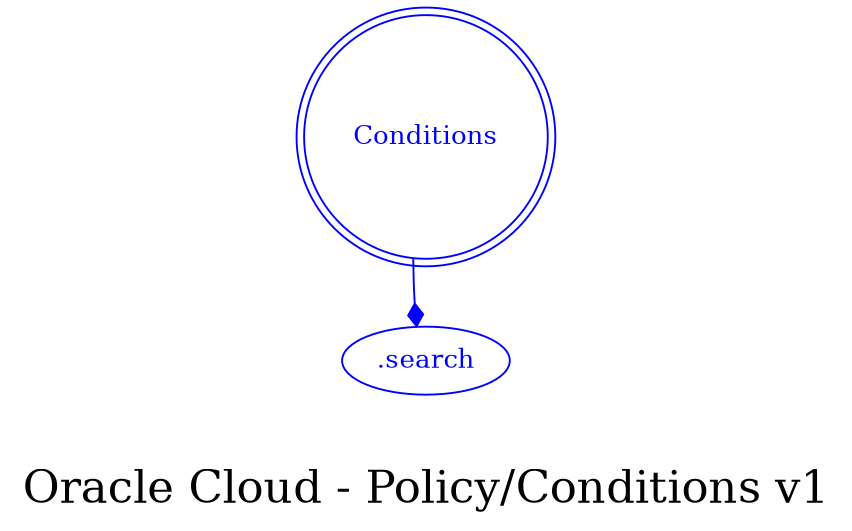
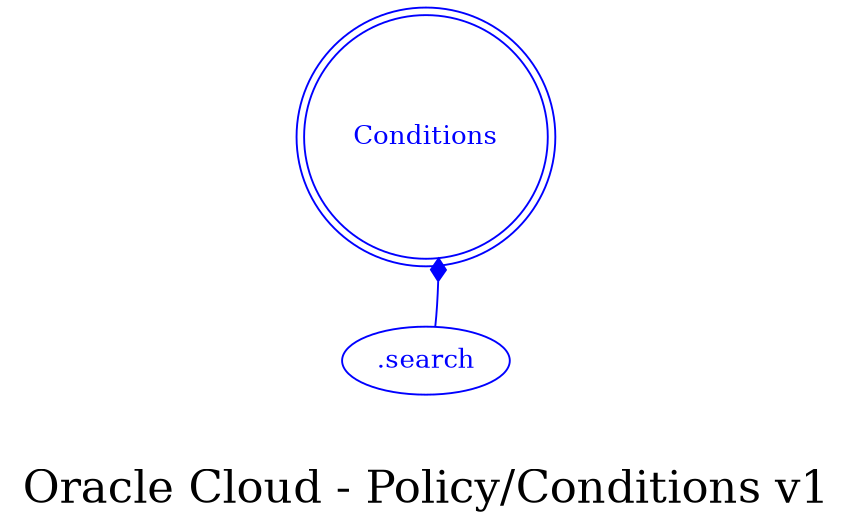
edge "Conditions" -> ".search": reversed
